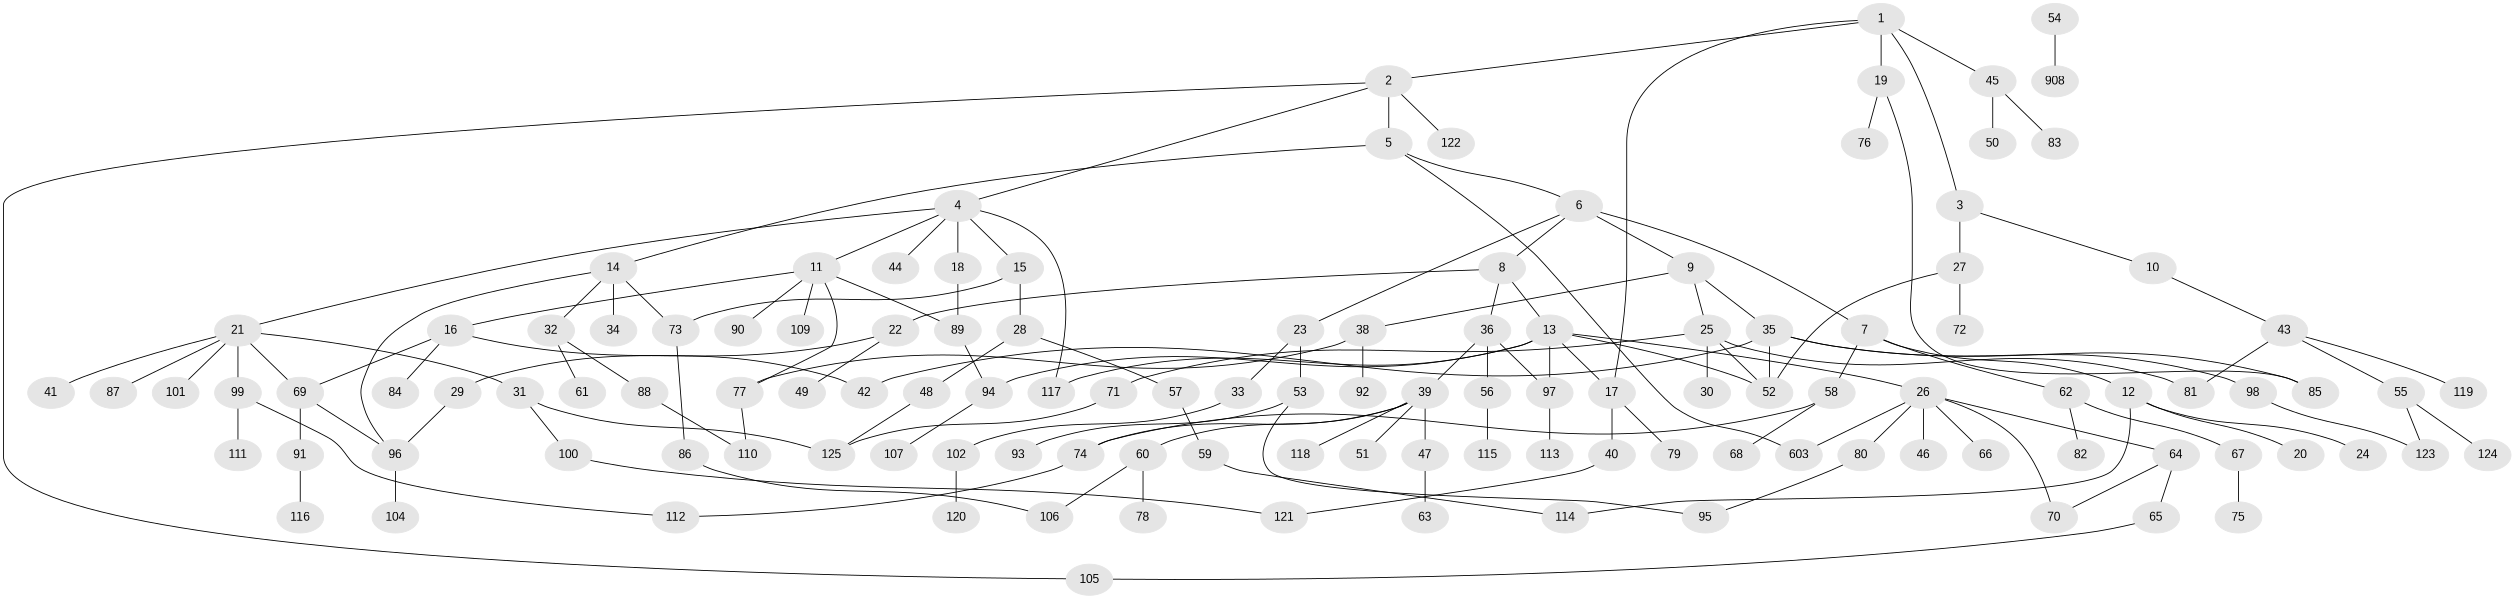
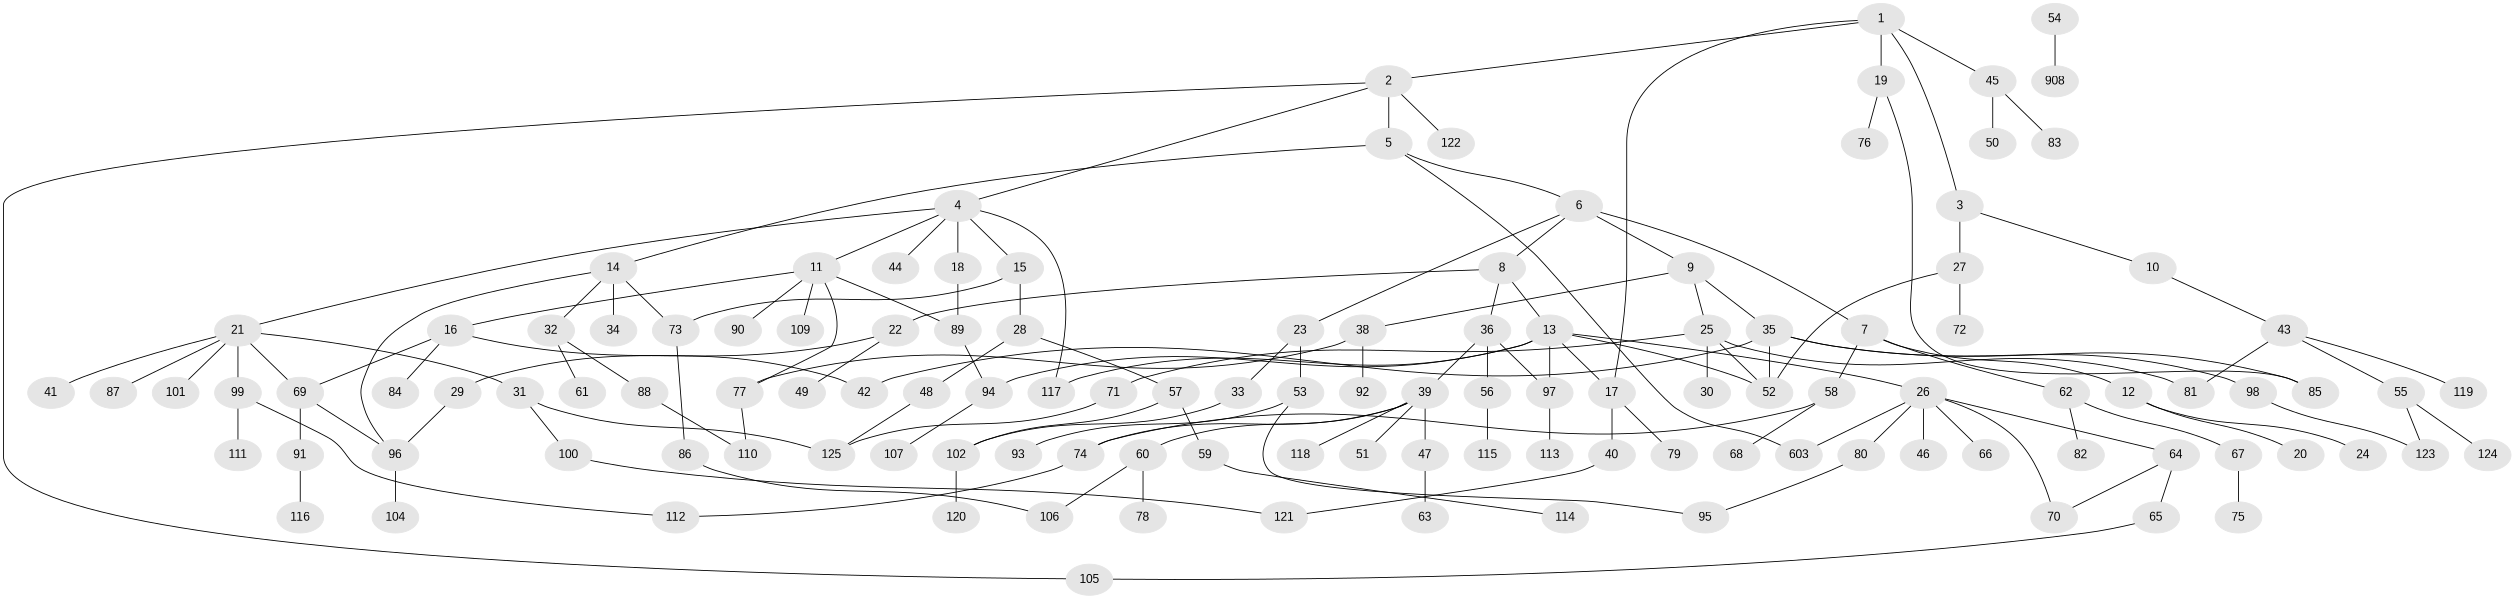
edge "57" -- "102": added
edge "12" -- "114": removed
